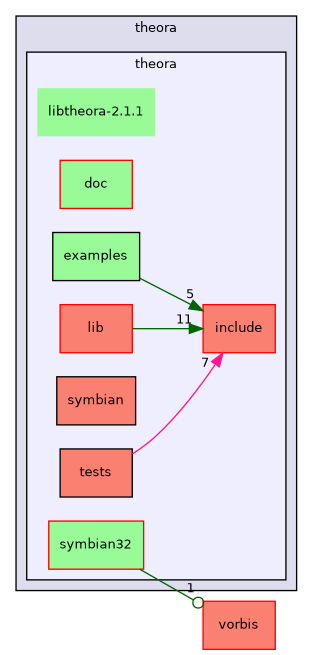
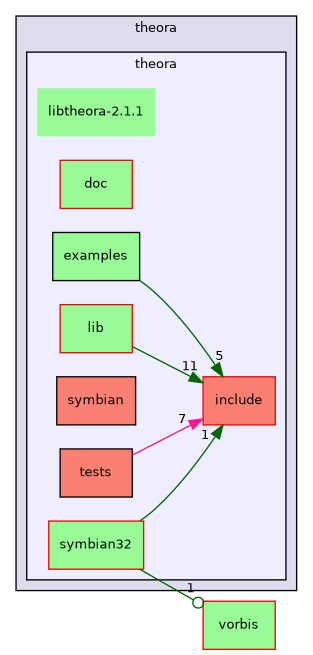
node "lib": fillcolor salmon -> palegreen
edge "symbian32" -> "include": added
node "vorbis": fillcolor salmon -> palegreen
